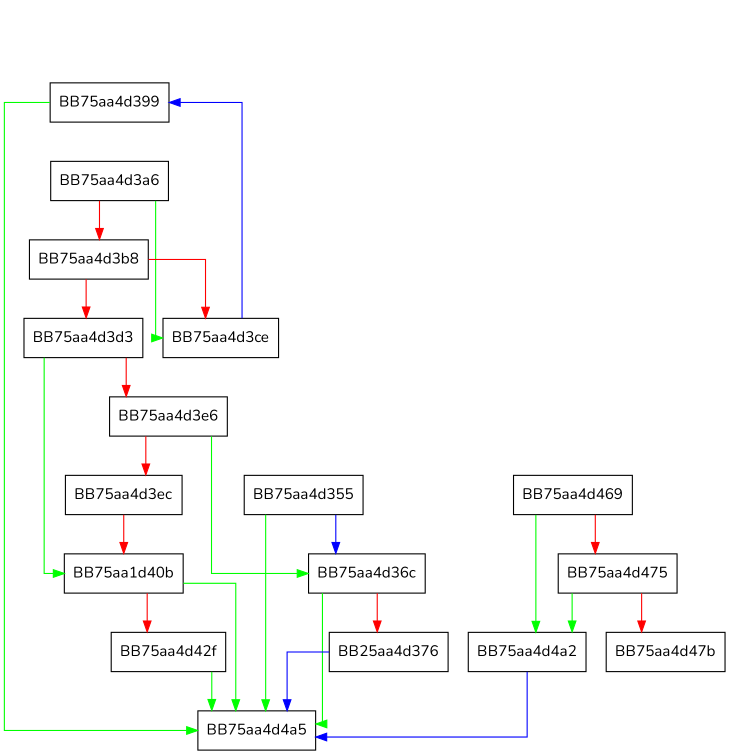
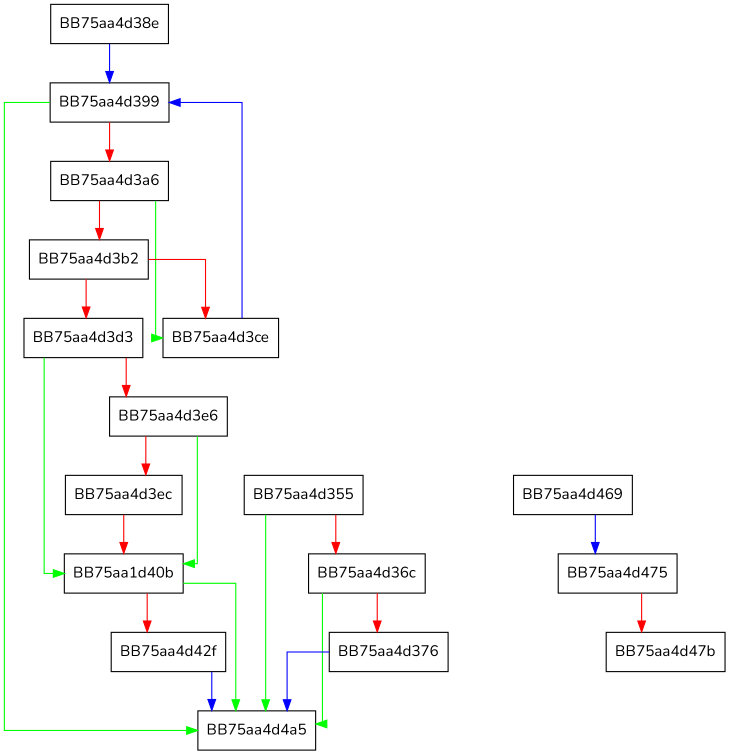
node "BB75aa4d38e": added
edge "BB75aa4d399" -> "BB75aa4d3a6": added
node "BB75aa4d3b8": label "BB75aa4d3b8" -> "BB75aa4d3b2"
edge "BB75aa4d355" -> "BB75aa4d36c": color blue -> red
edge "BB75aa4d469" -> "BB75aa4d475": color red -> blue
edge "BB75aa4d3e6" -> "BB75aa4d36c": now "BB75aa4d3e6" -> "BB75aa1d40b"
node "BB25aa4d376": label "BB25aa4d376" -> "BB75aa4d376"
node "BB75aa4d4a2": removed
edge "BB75aa4d42f" -> "BB75aa4d4a5": color green -> blue
